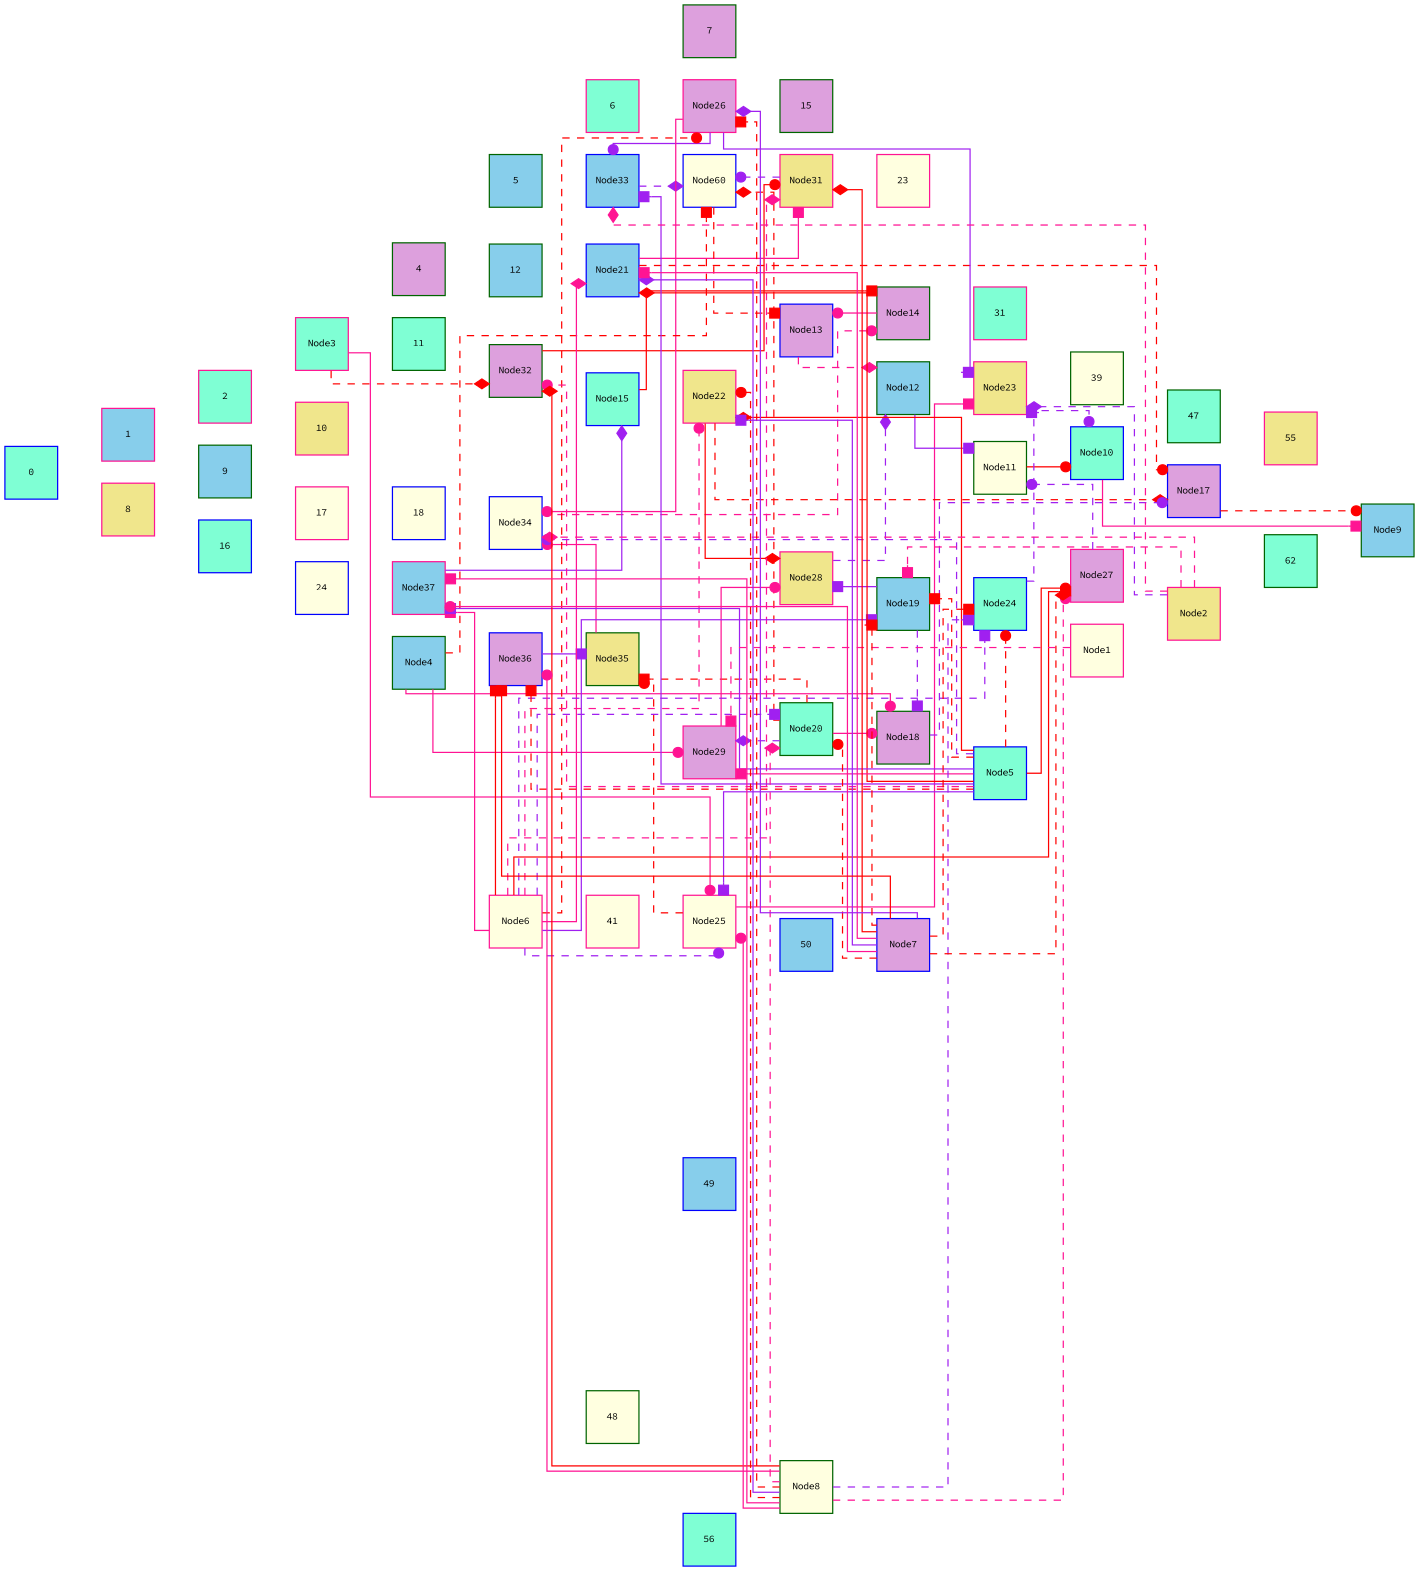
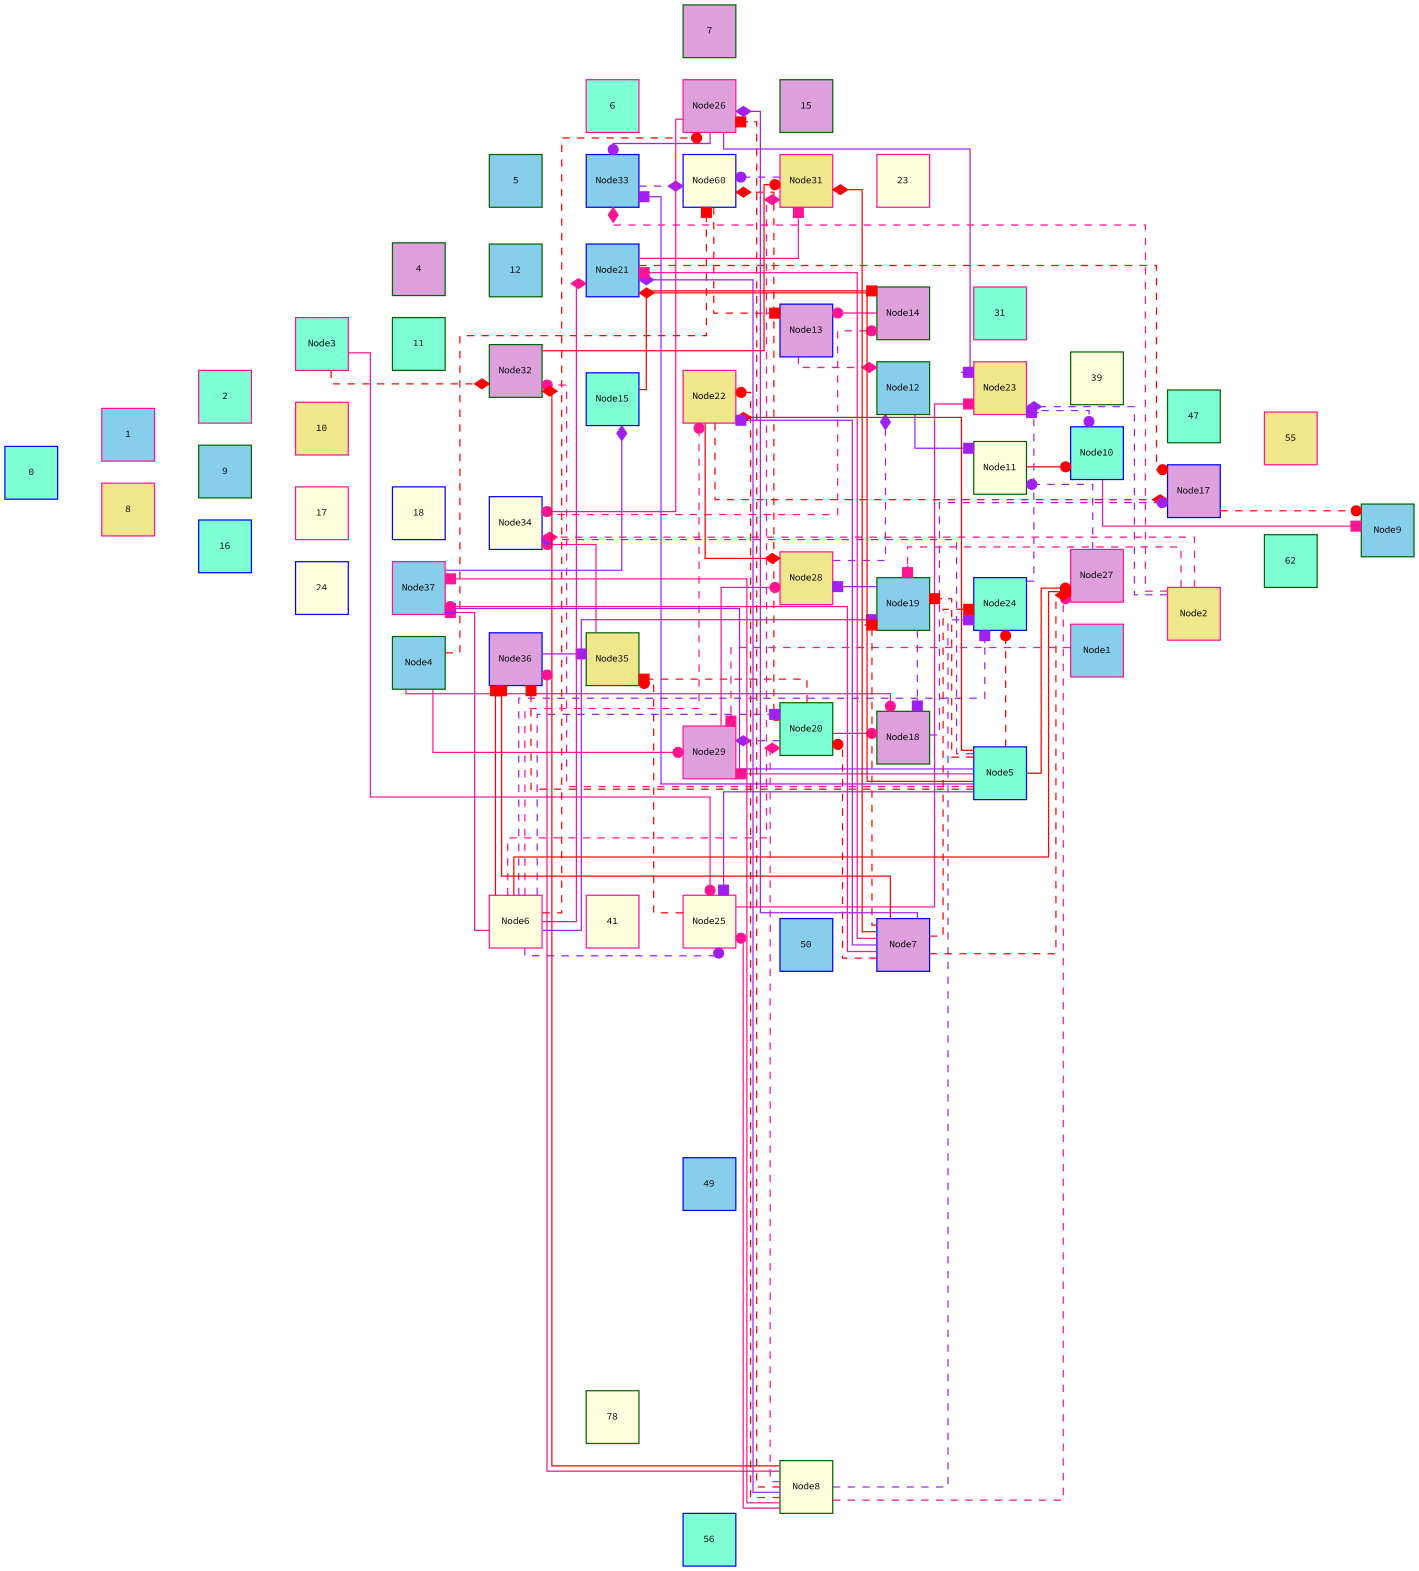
node "Node1": fillcolor lightyellow -> skyblue
node "48": label "48" -> "78"
